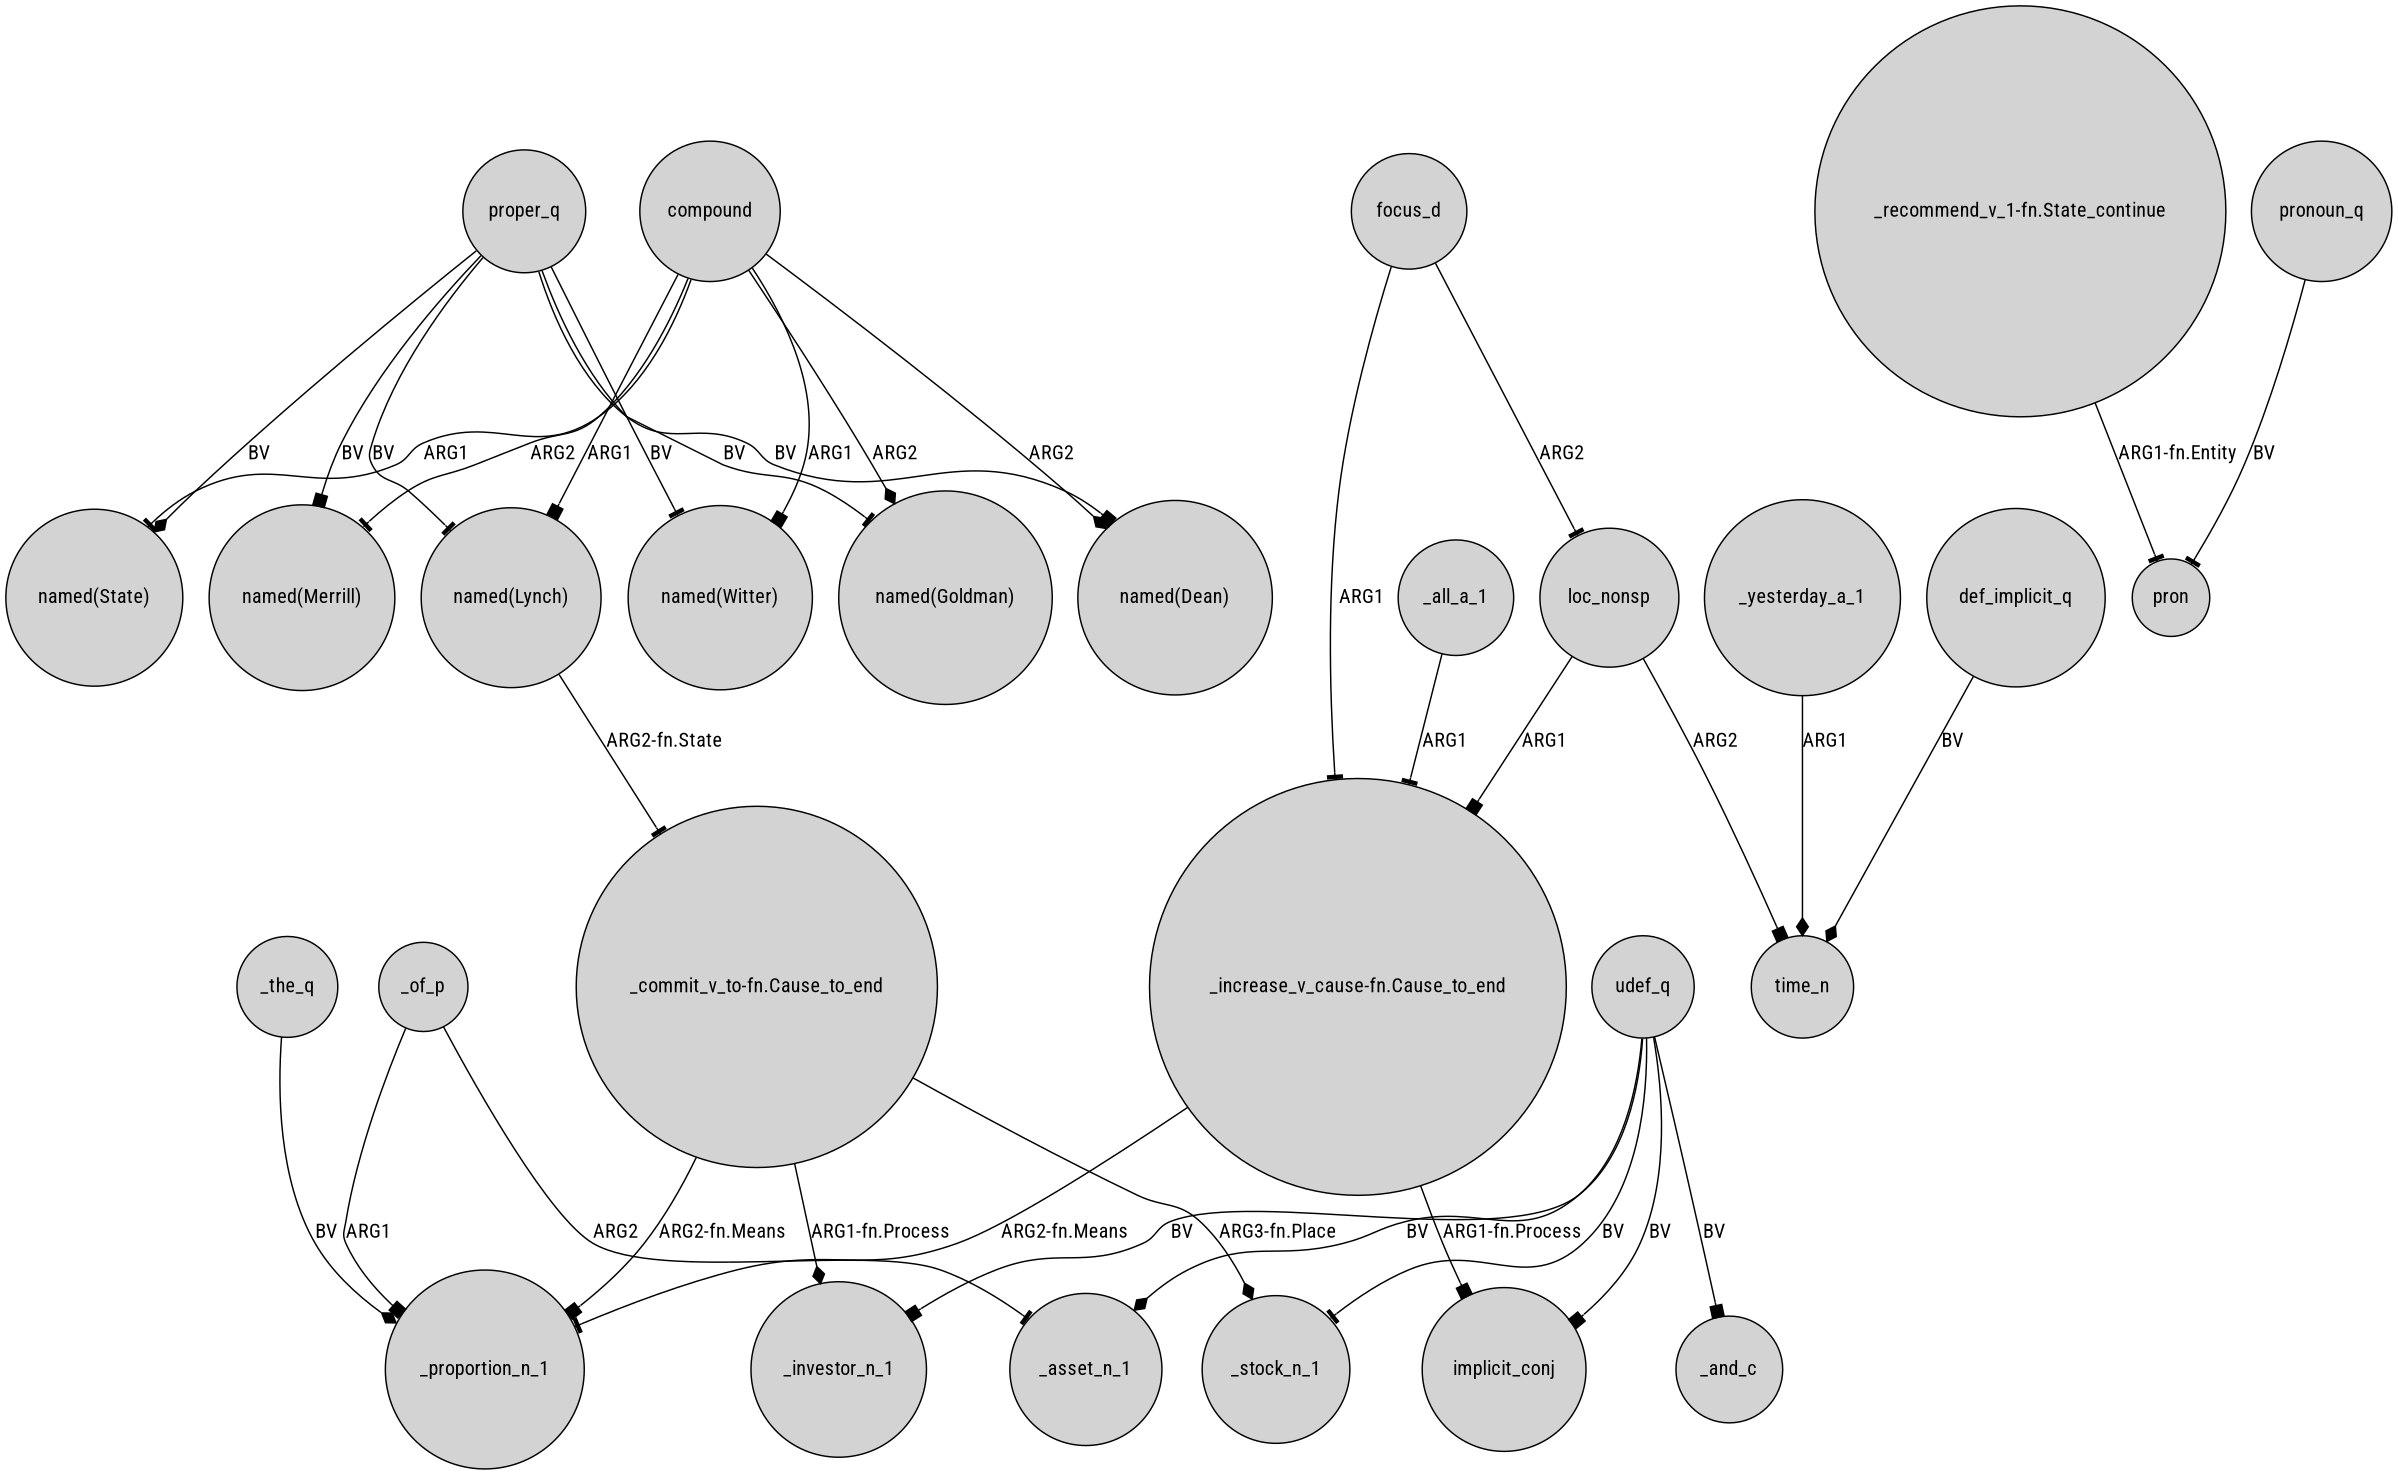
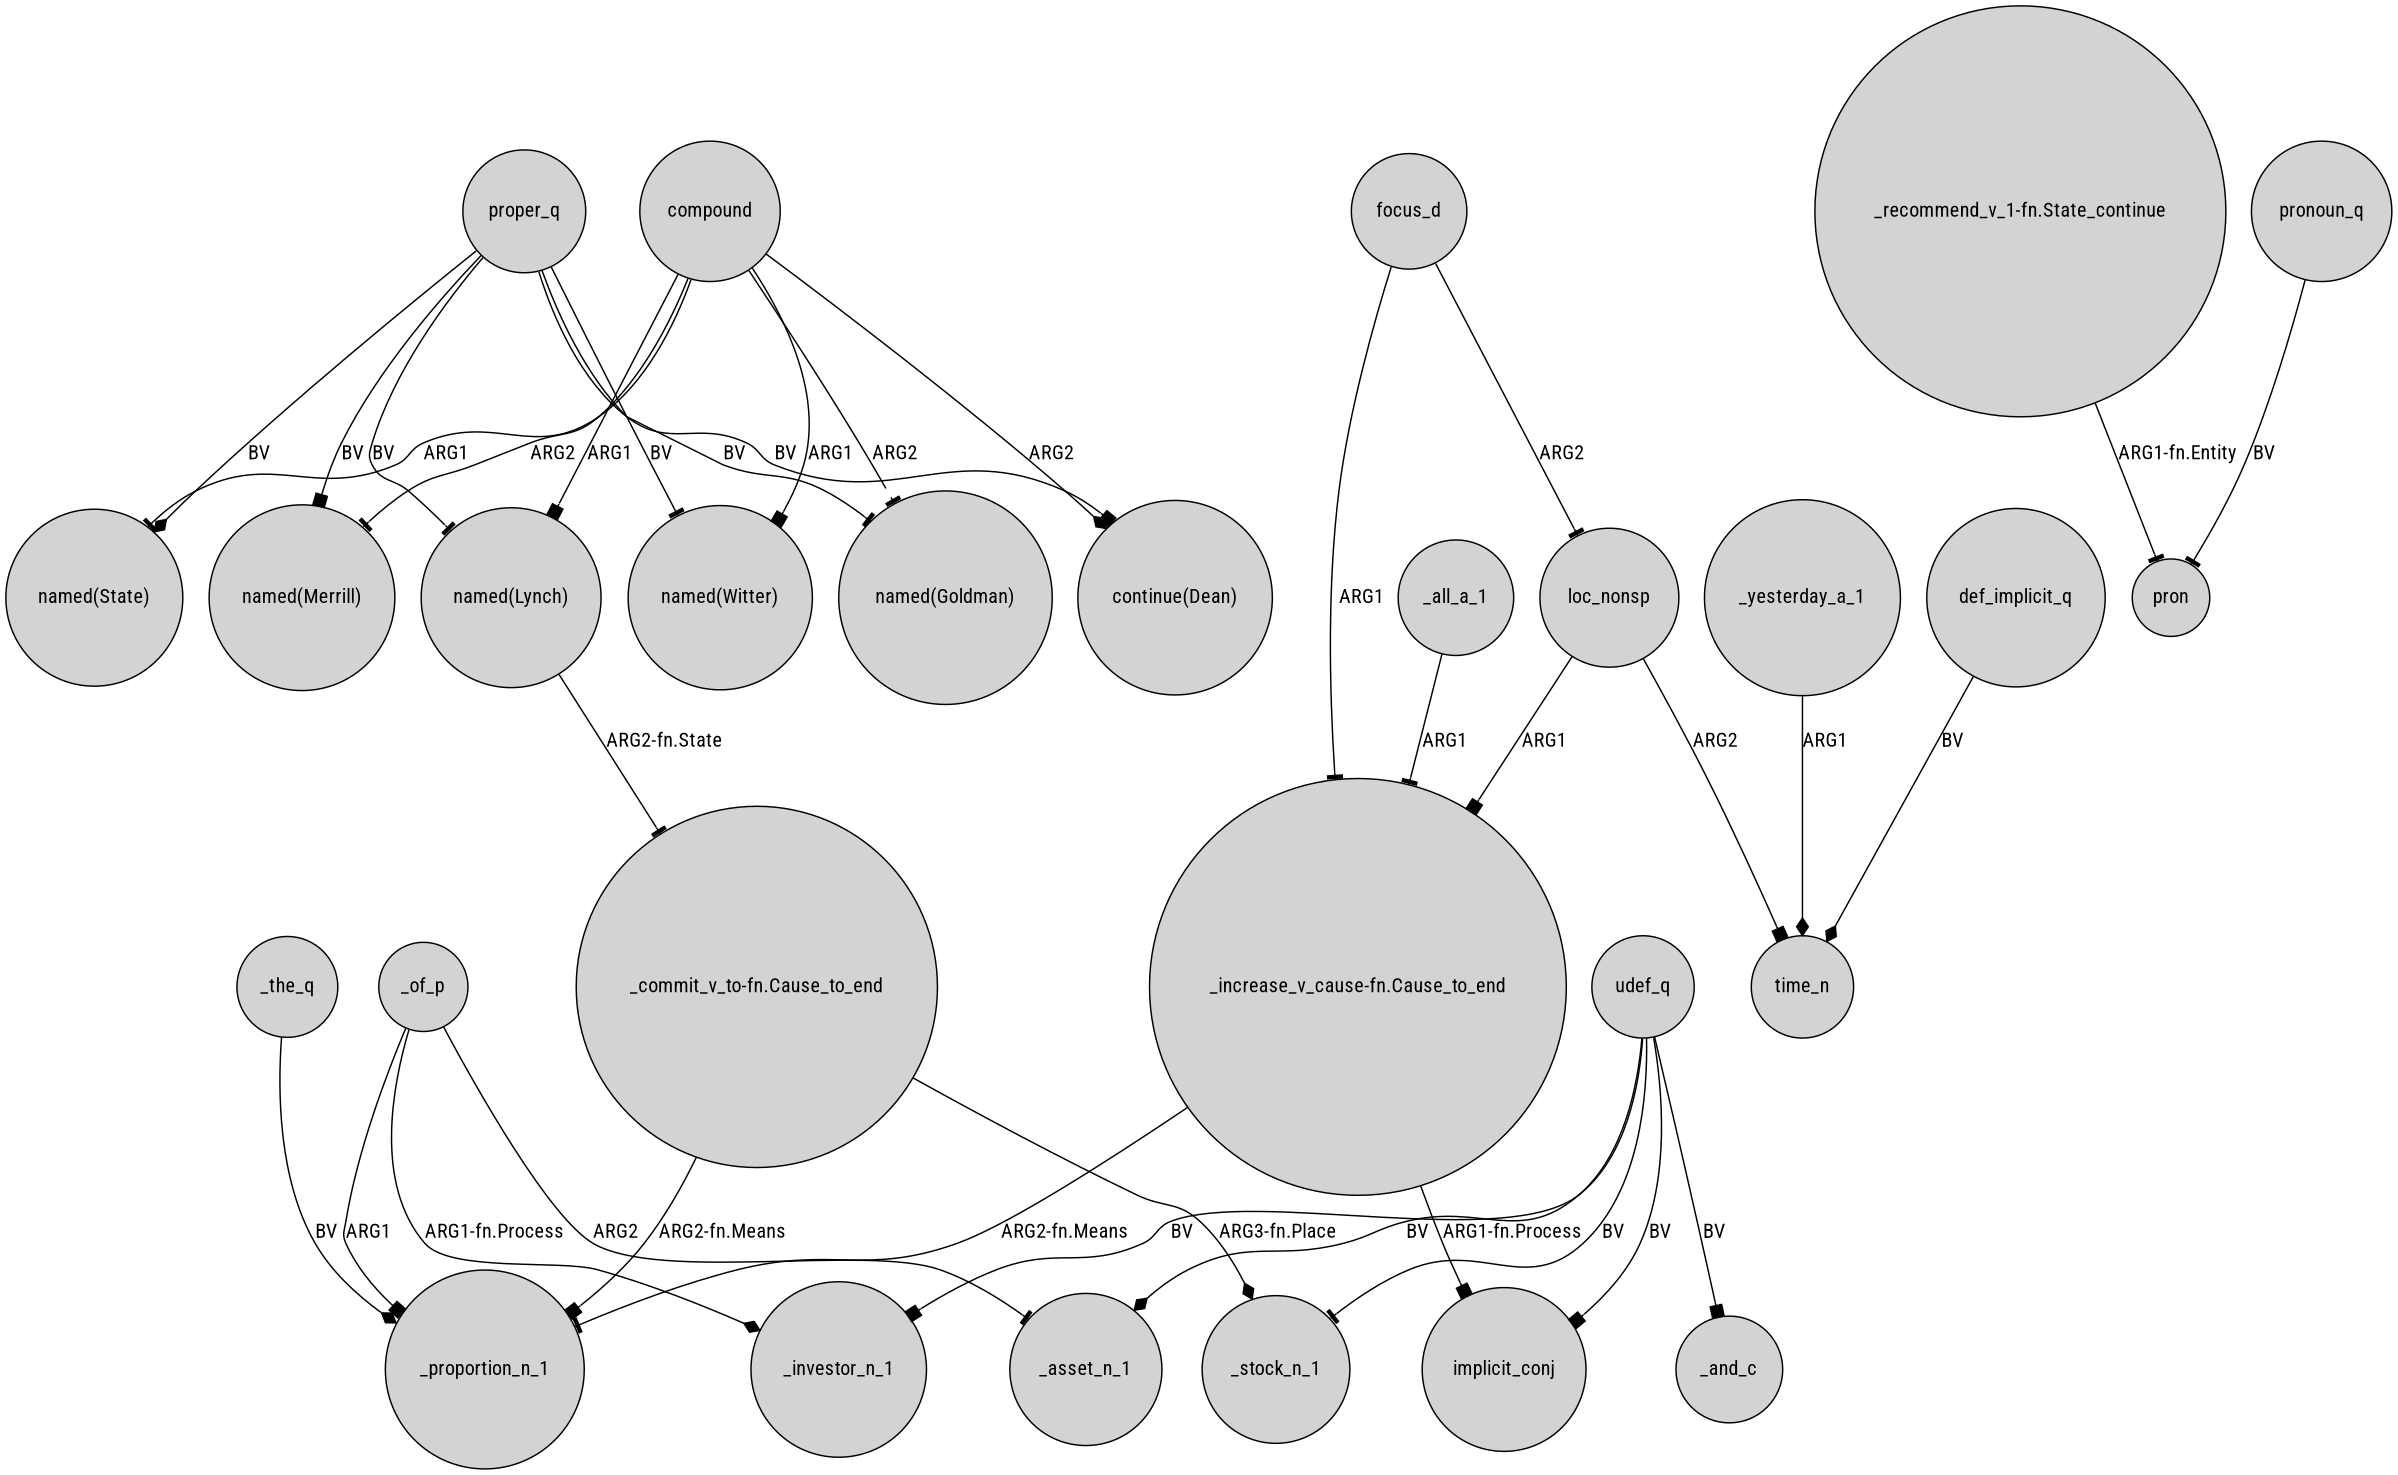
edge "compound" -> "named(Goldman)": arrowhead diamond -> tee
node "named(Dean)": label "named(Dean)" -> "continue(Dean)"
edge "_commit_v_to-fn.Cause_to_end" -> "_investor_n_1": now "_of_p" -> "_investor_n_1"
